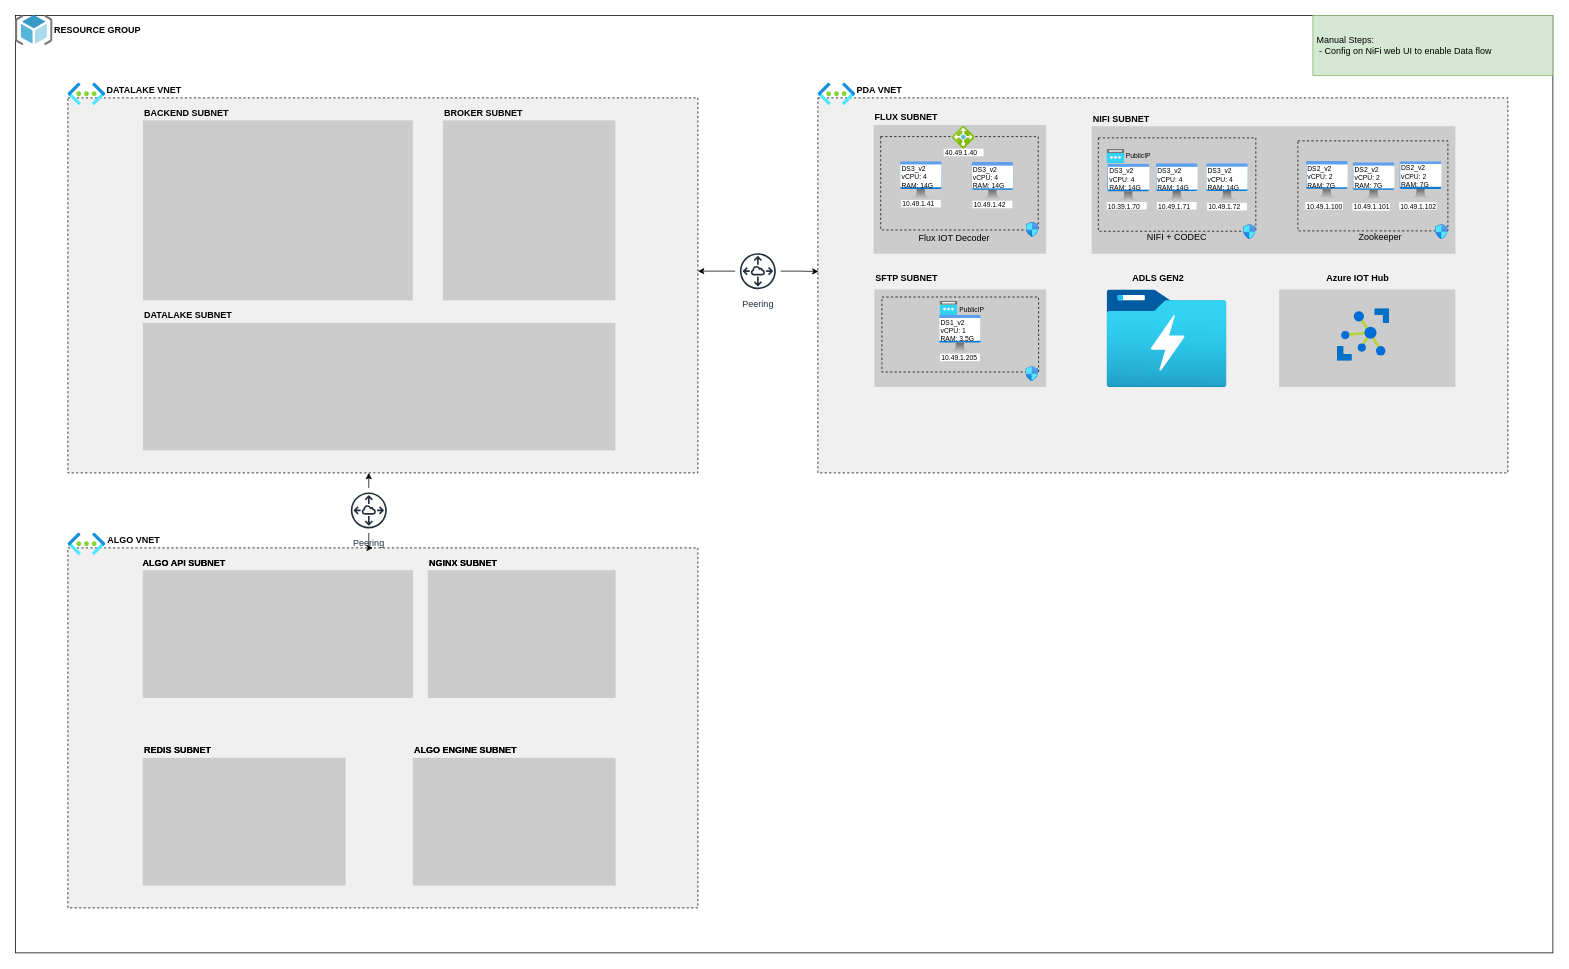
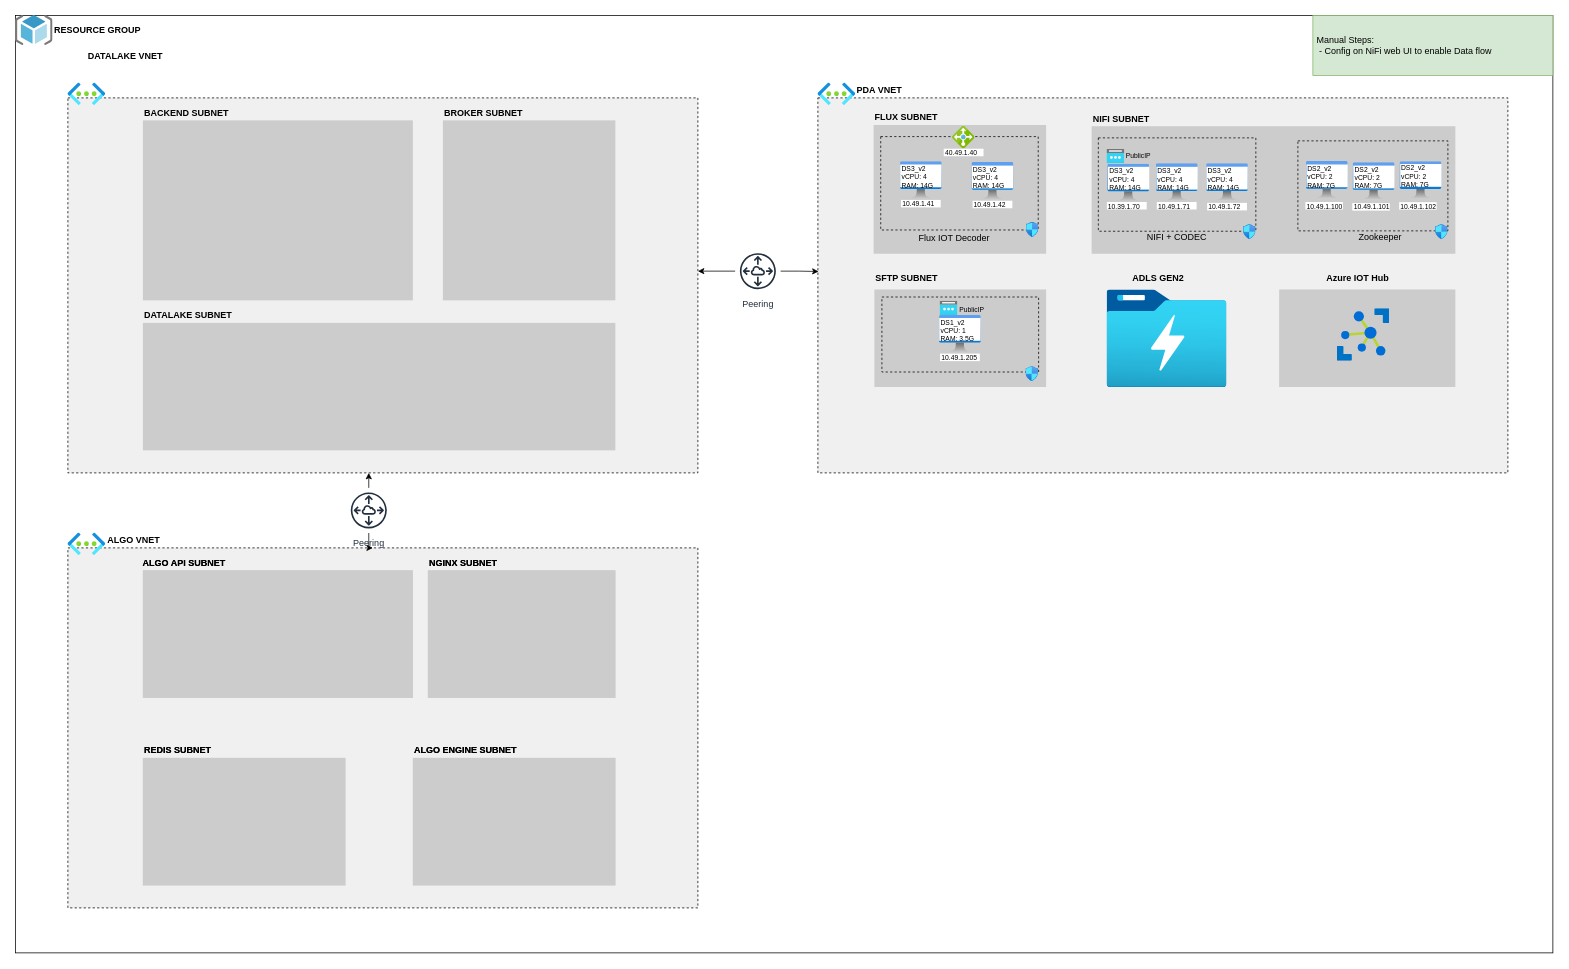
node "DATALAKE VNET": moved (147, 90) -> (128, 57)
